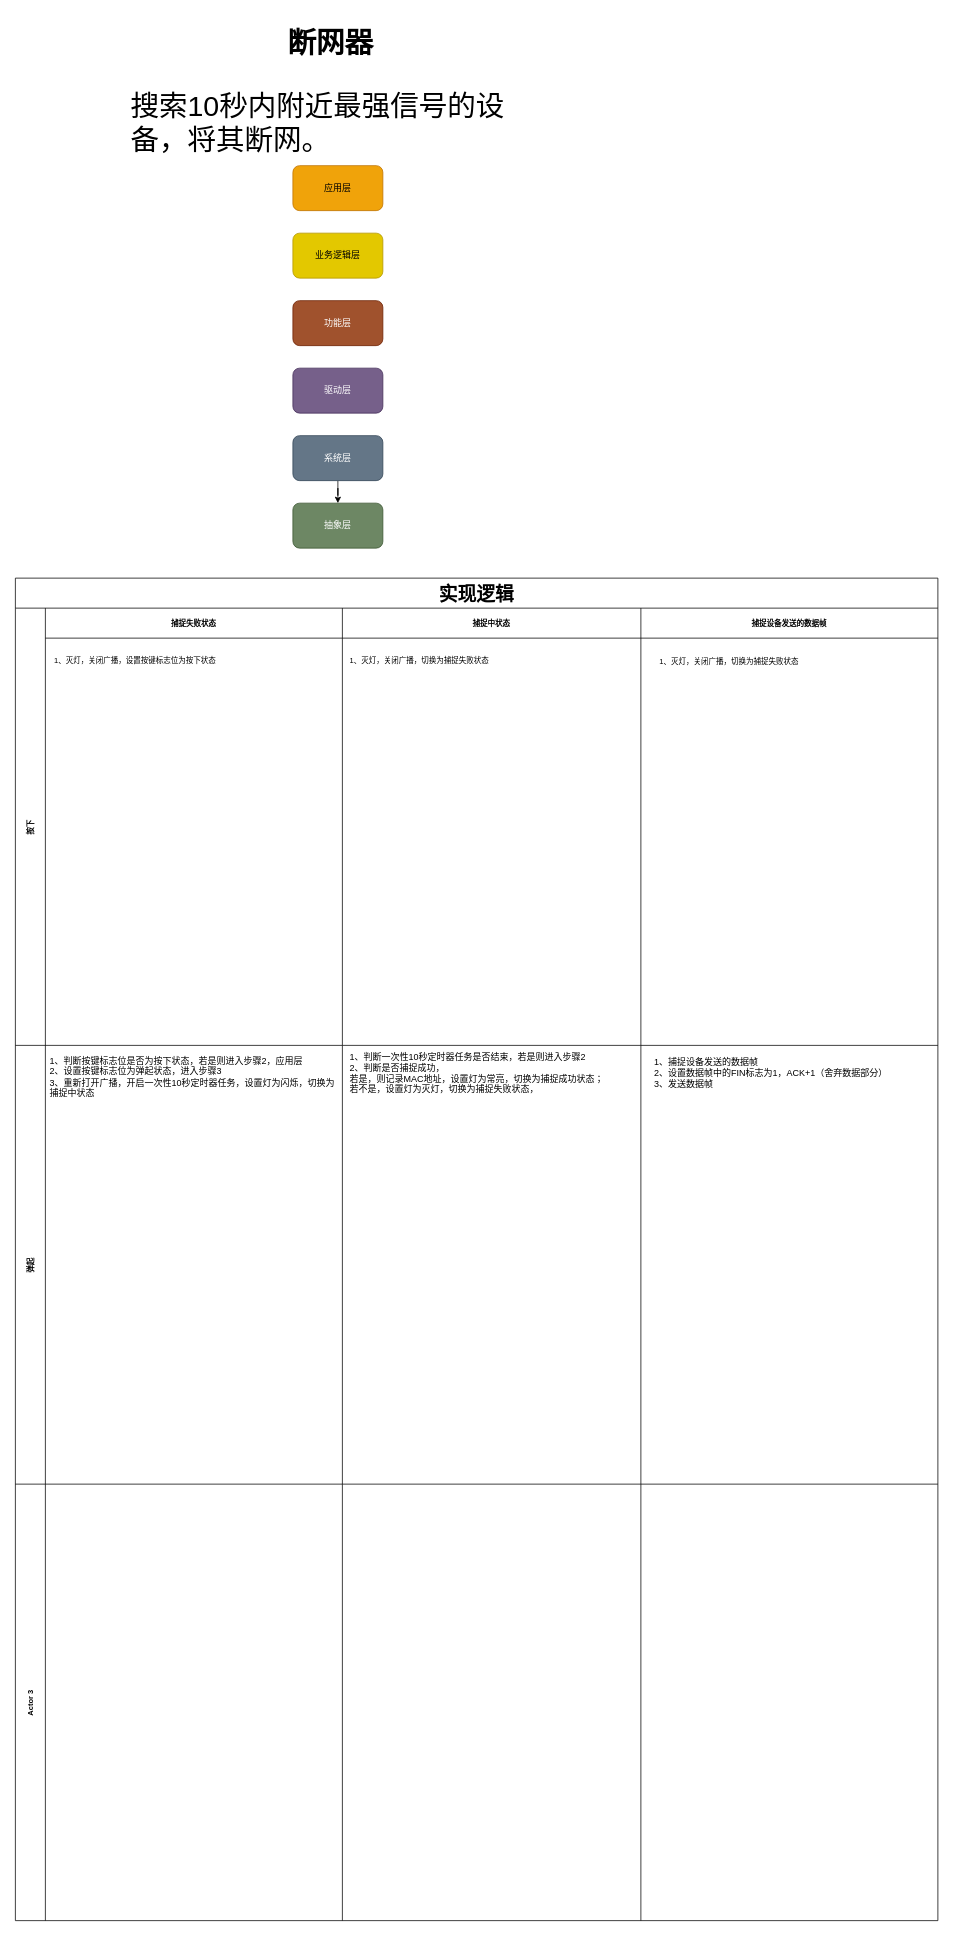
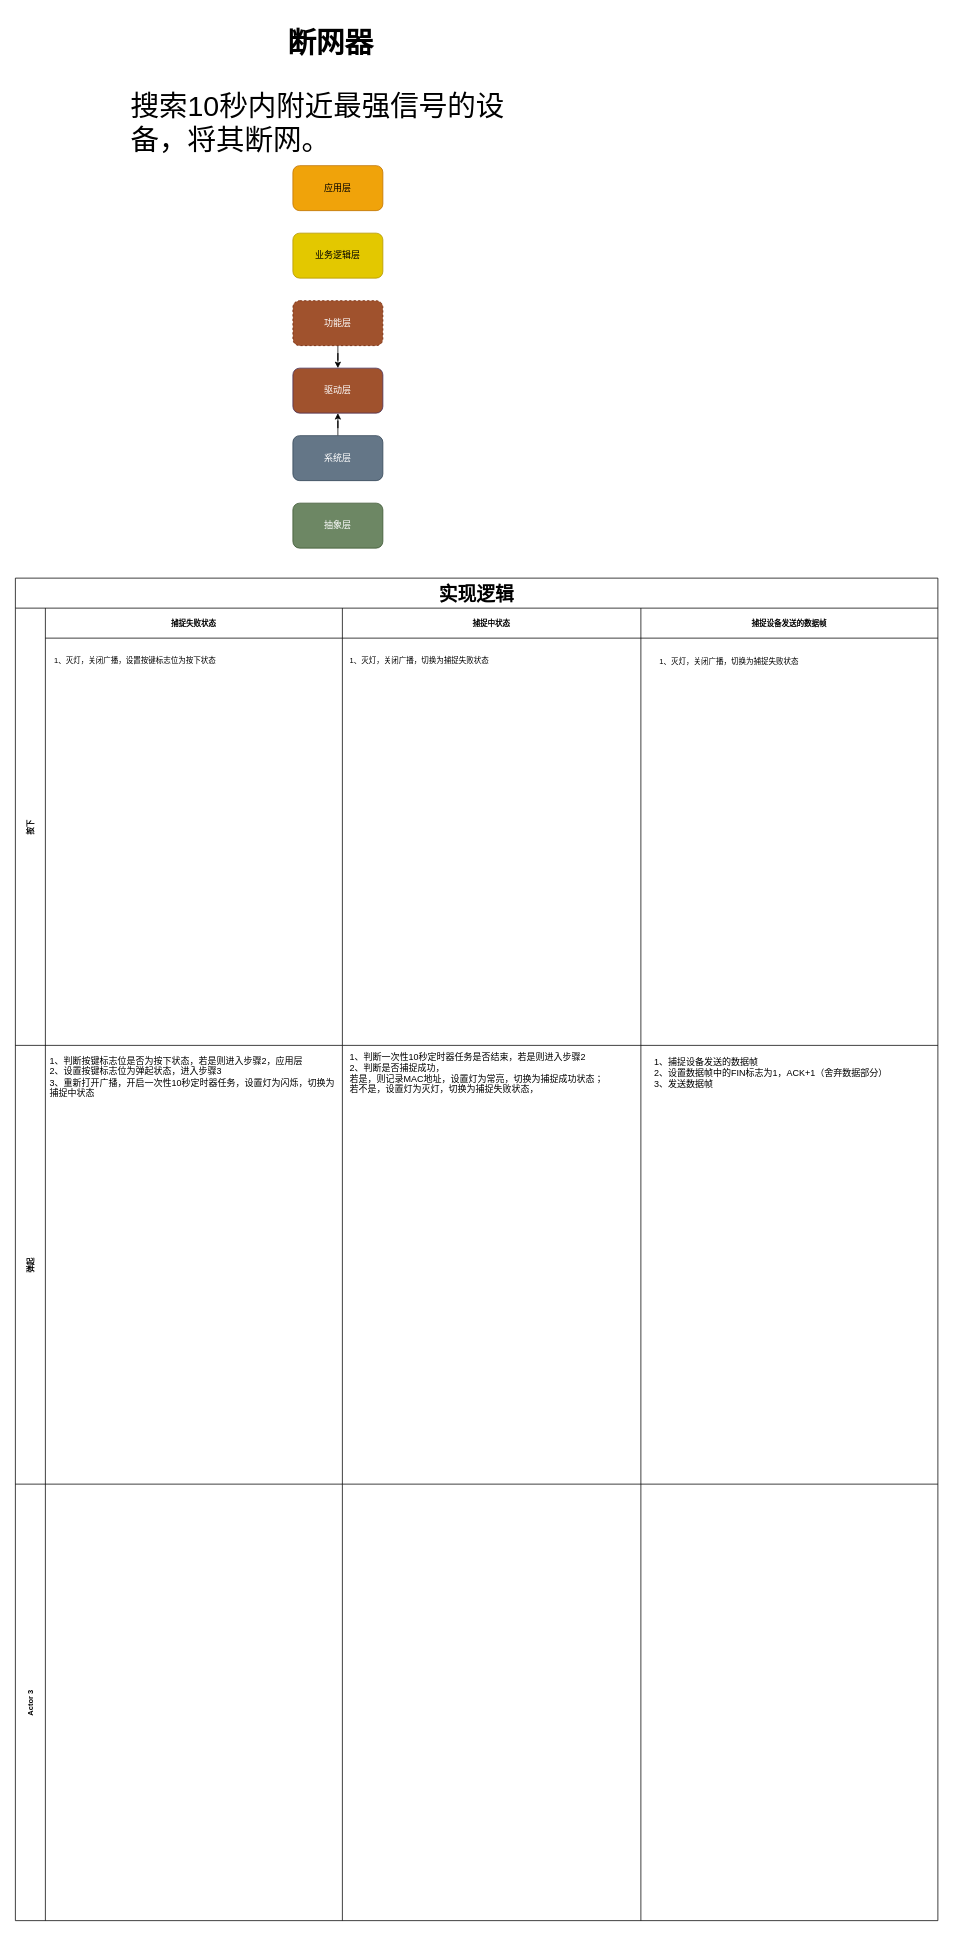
node "功能层": style solid -> dashed
edge "功能层" -> "驱动层": added
node "驱动层": fillcolor #76608a -> #a0522d
edge "系统层" -> "抽象层": now "系统层" -> "驱动层"
